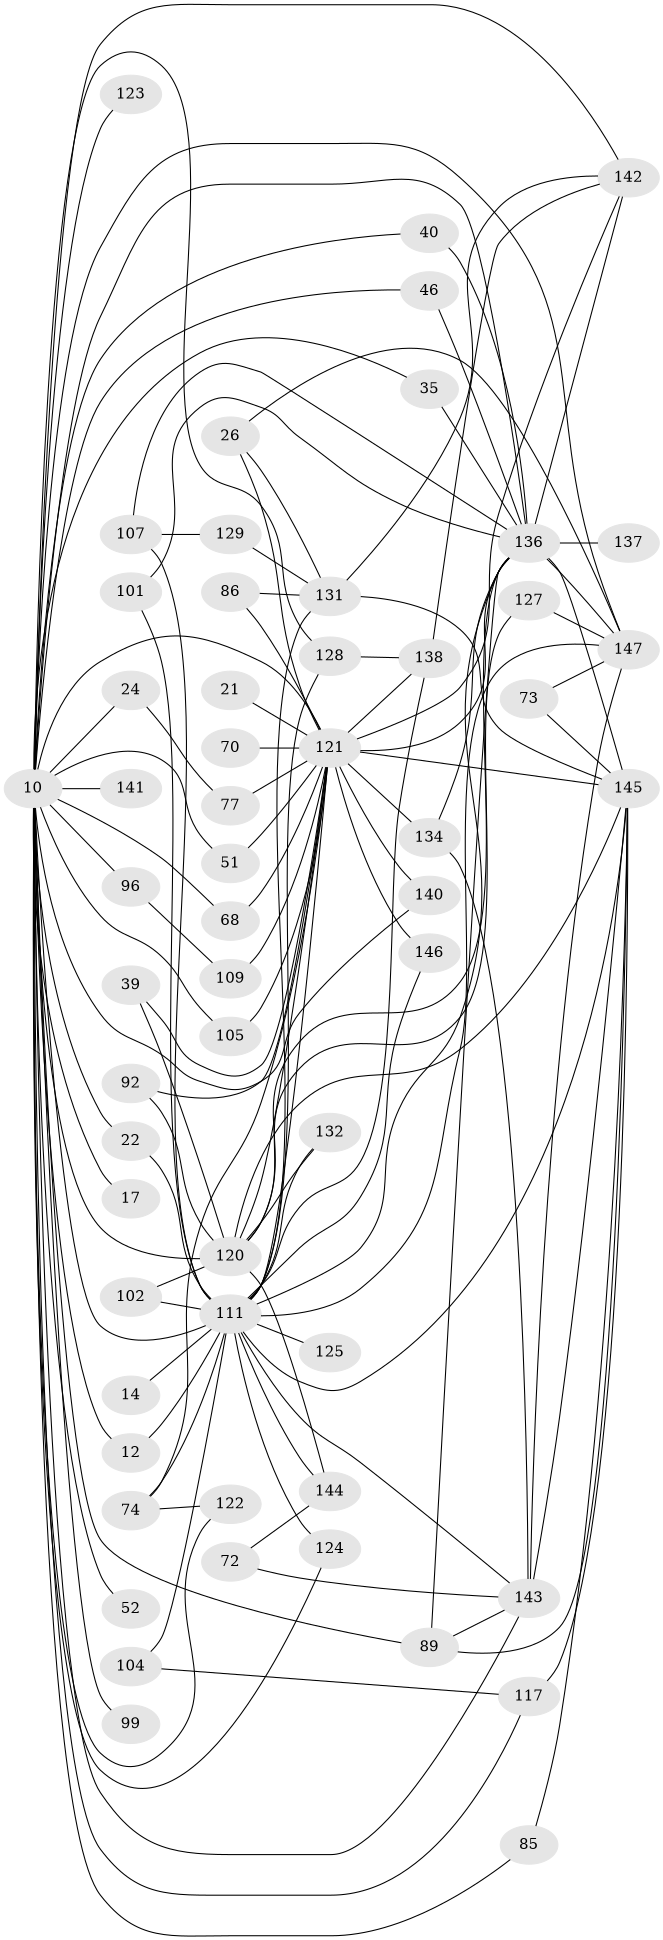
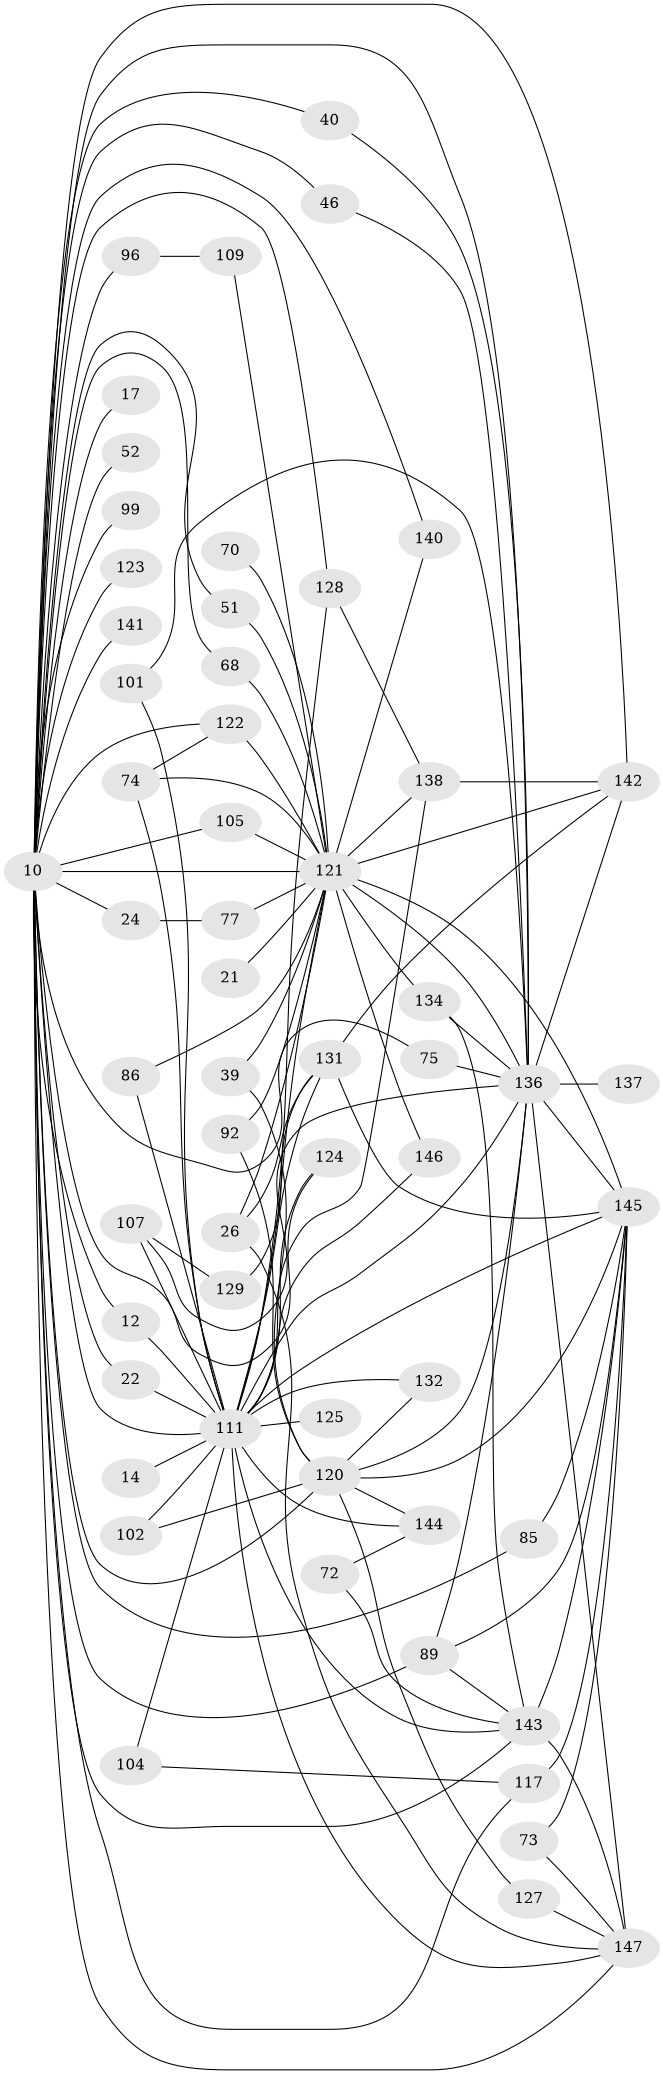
node "35": label "35" -> "75"
edge "86" -- "131": now "86" -- "111"
edge "121" -- "120": now "121" -- "122"
